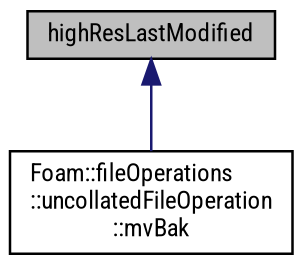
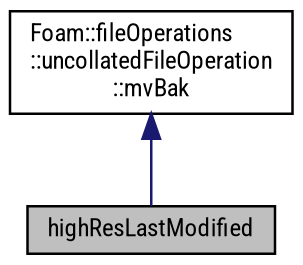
edge "Foam::fileOperations ::uncollatedFileOperation ::mvBak" -> "highResLastModified": reversed
